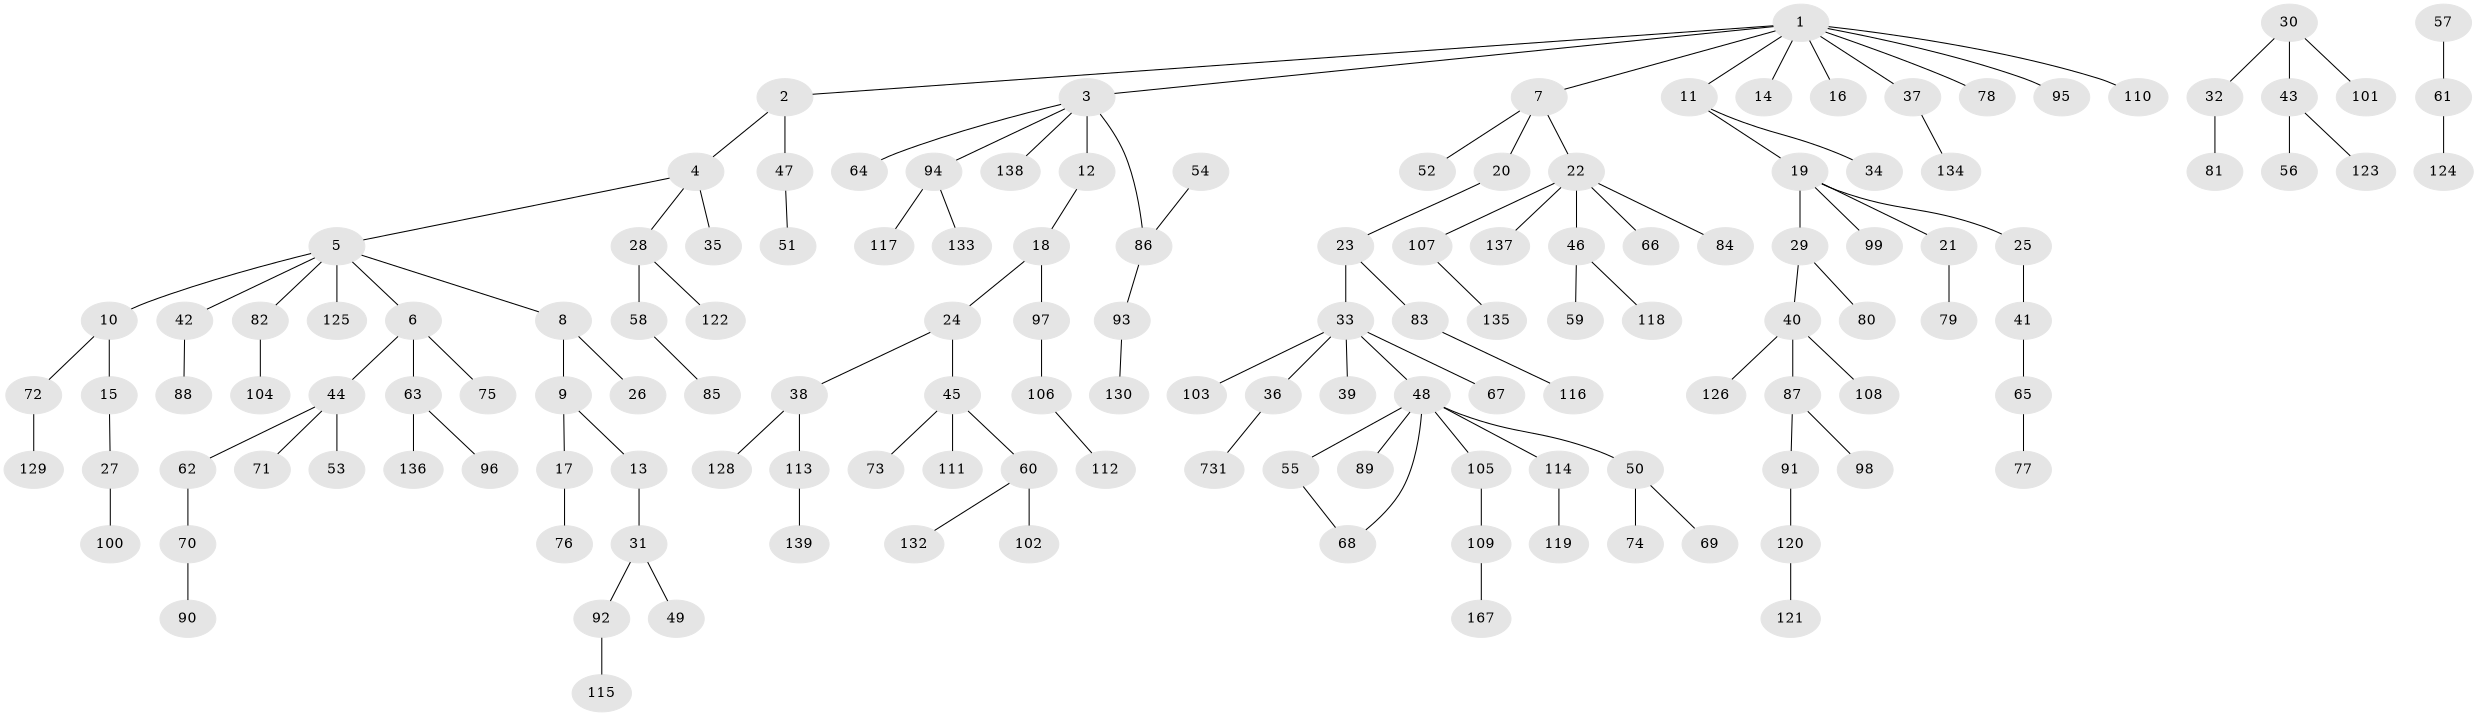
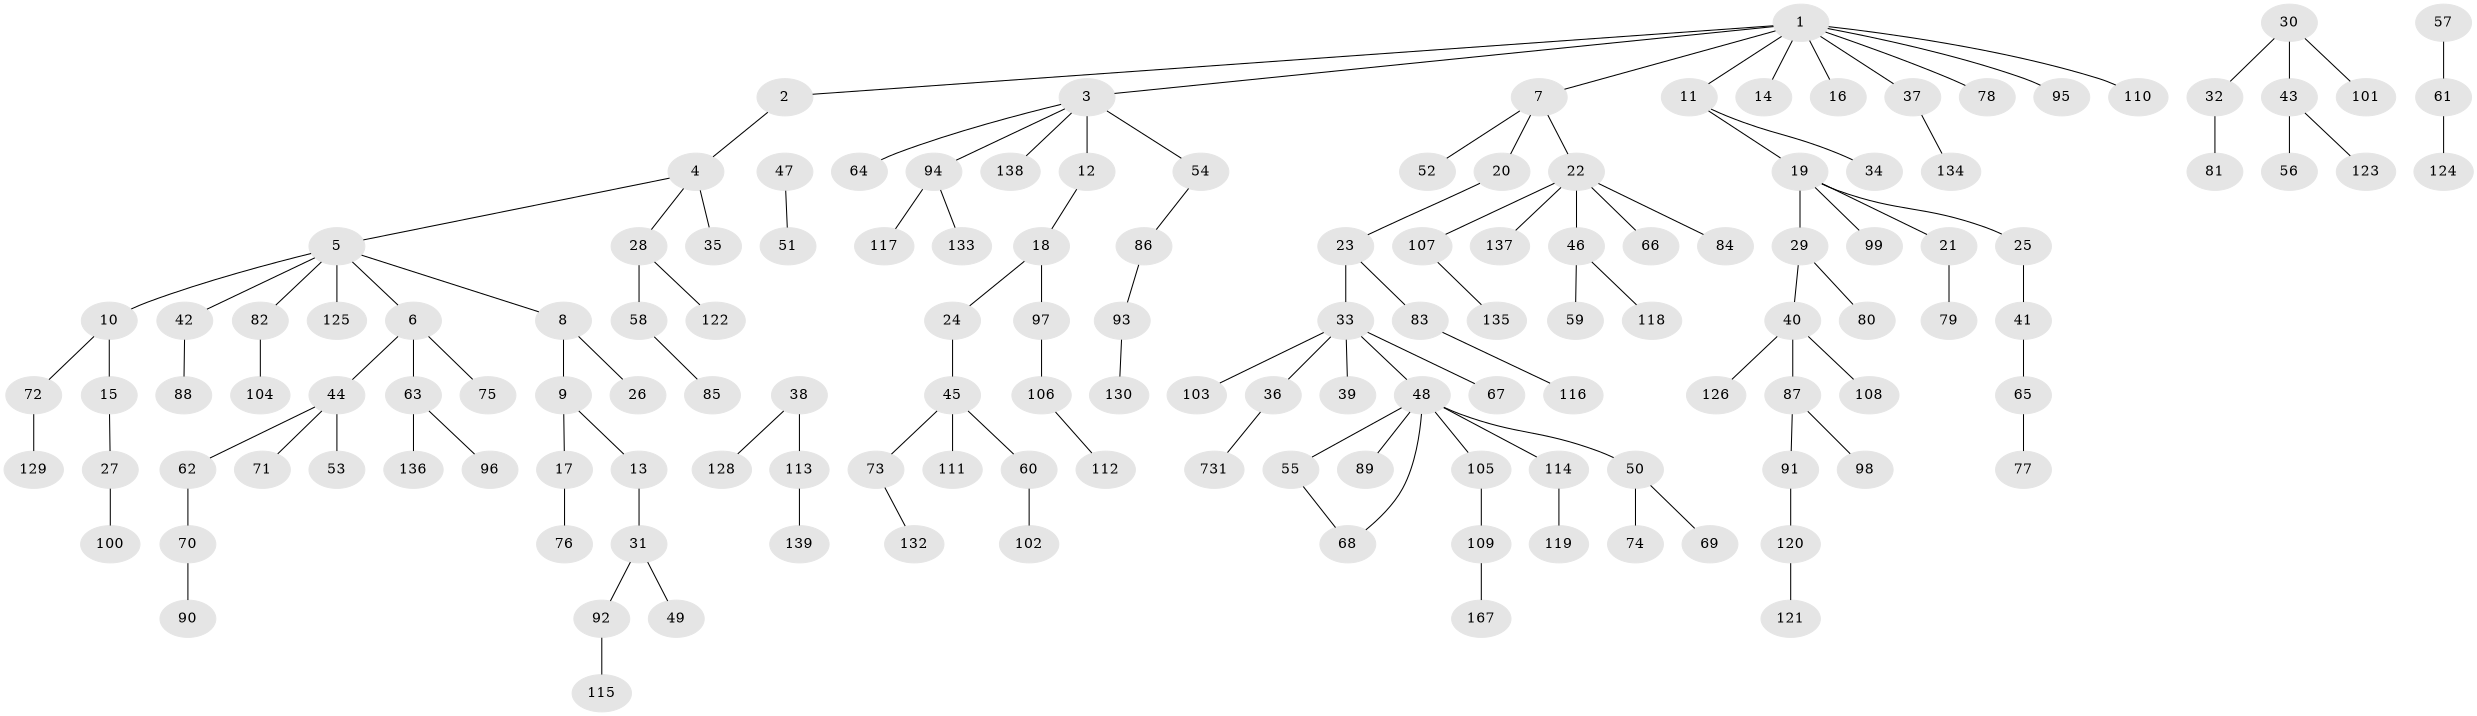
edge "2" -- "47": removed
edge "3" -- "86": now "3" -- "54"
edge "24" -- "38": removed
edge "60" -- "132": now "73" -- "132"
